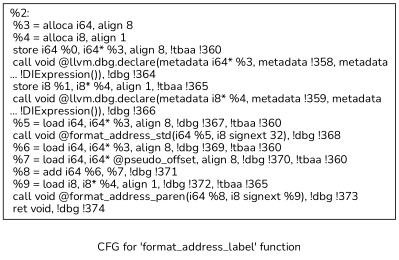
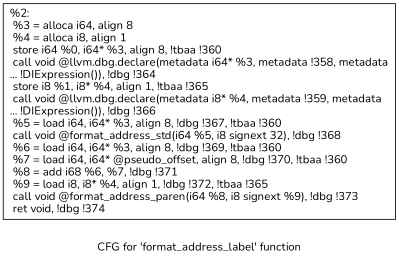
node "%2:": text "%8 = add i64 %6, %7, !dbg !371" -> "%8 = add i68 %6, %7, !dbg !371"
